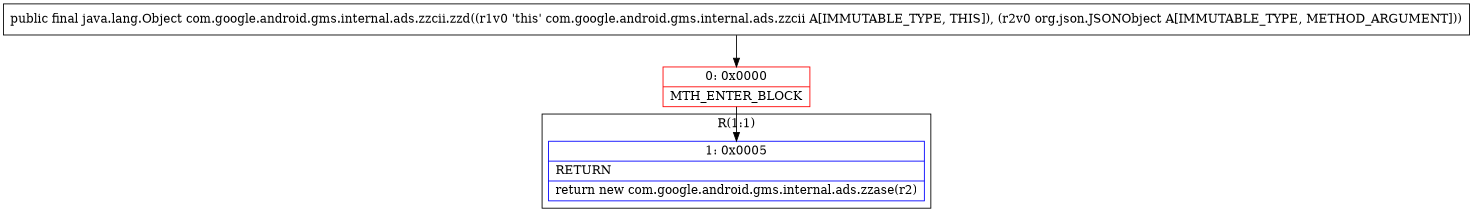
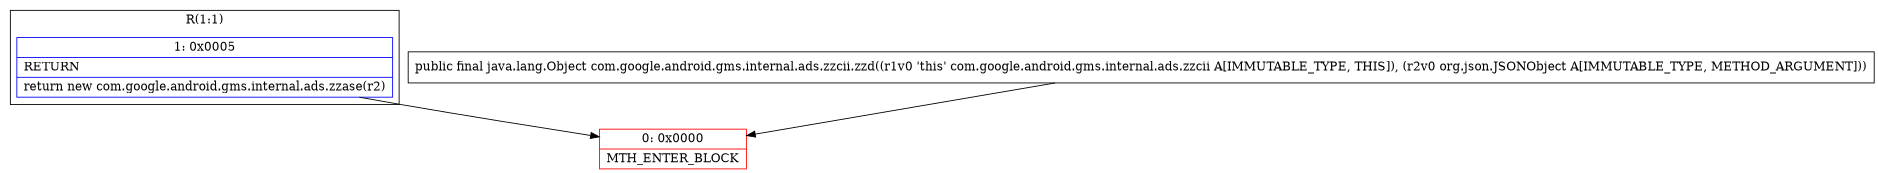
edge "0: 0x0000" -> "1: 0x0005": reversed
